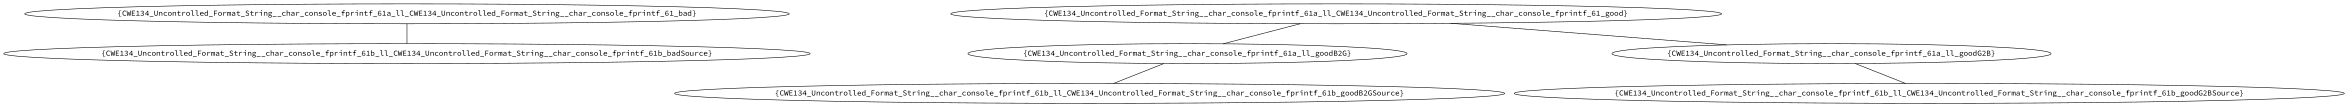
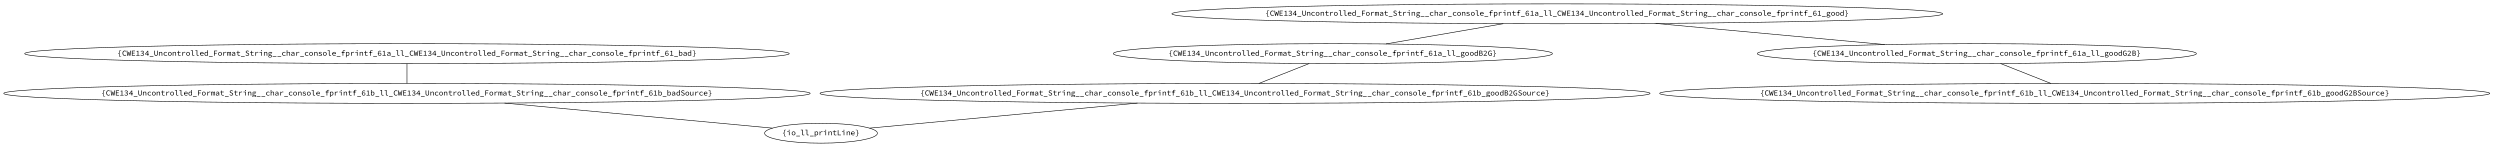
node "{io_ll_printLine}": added
